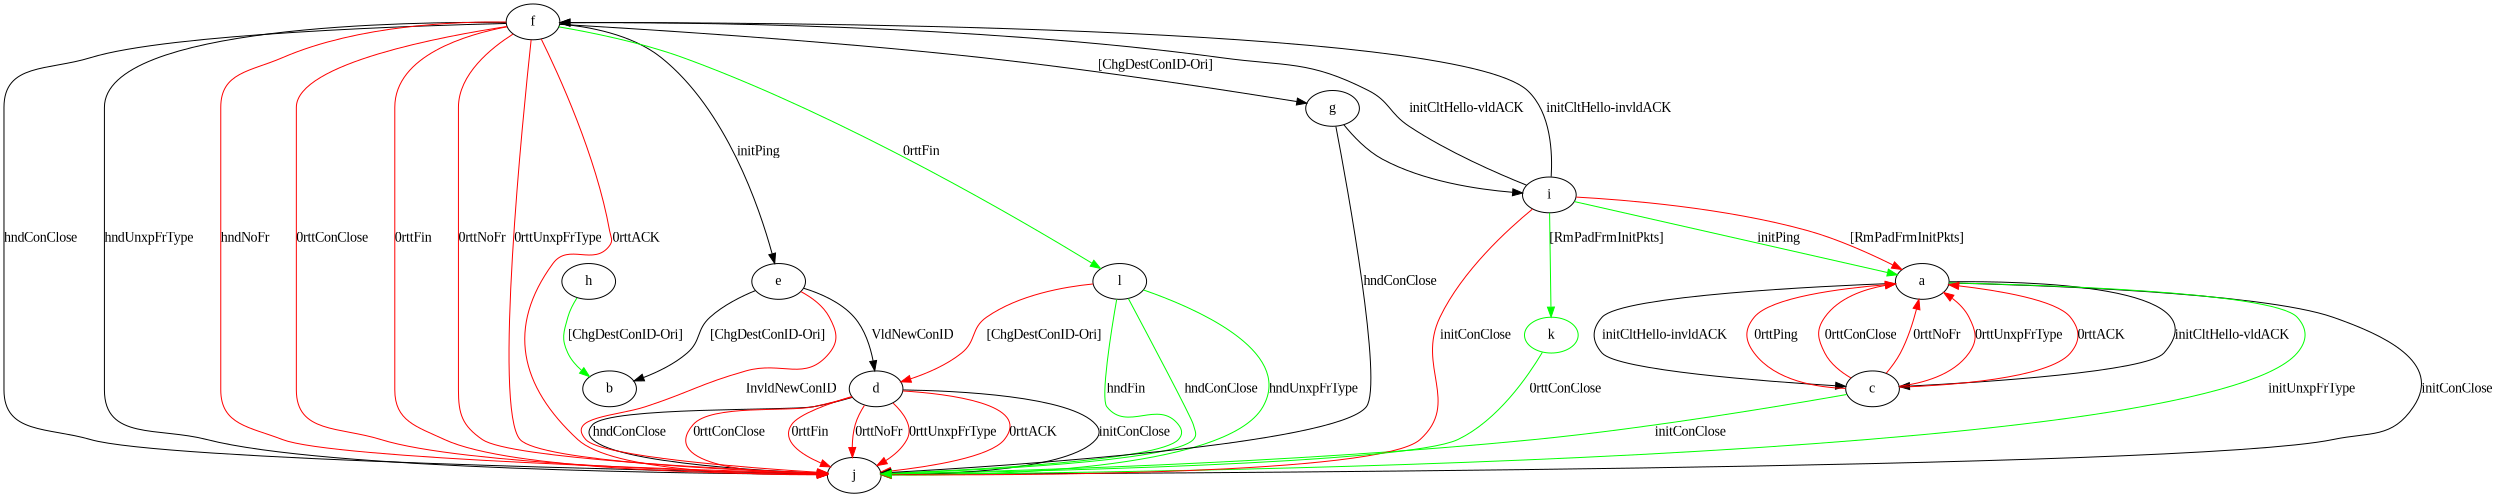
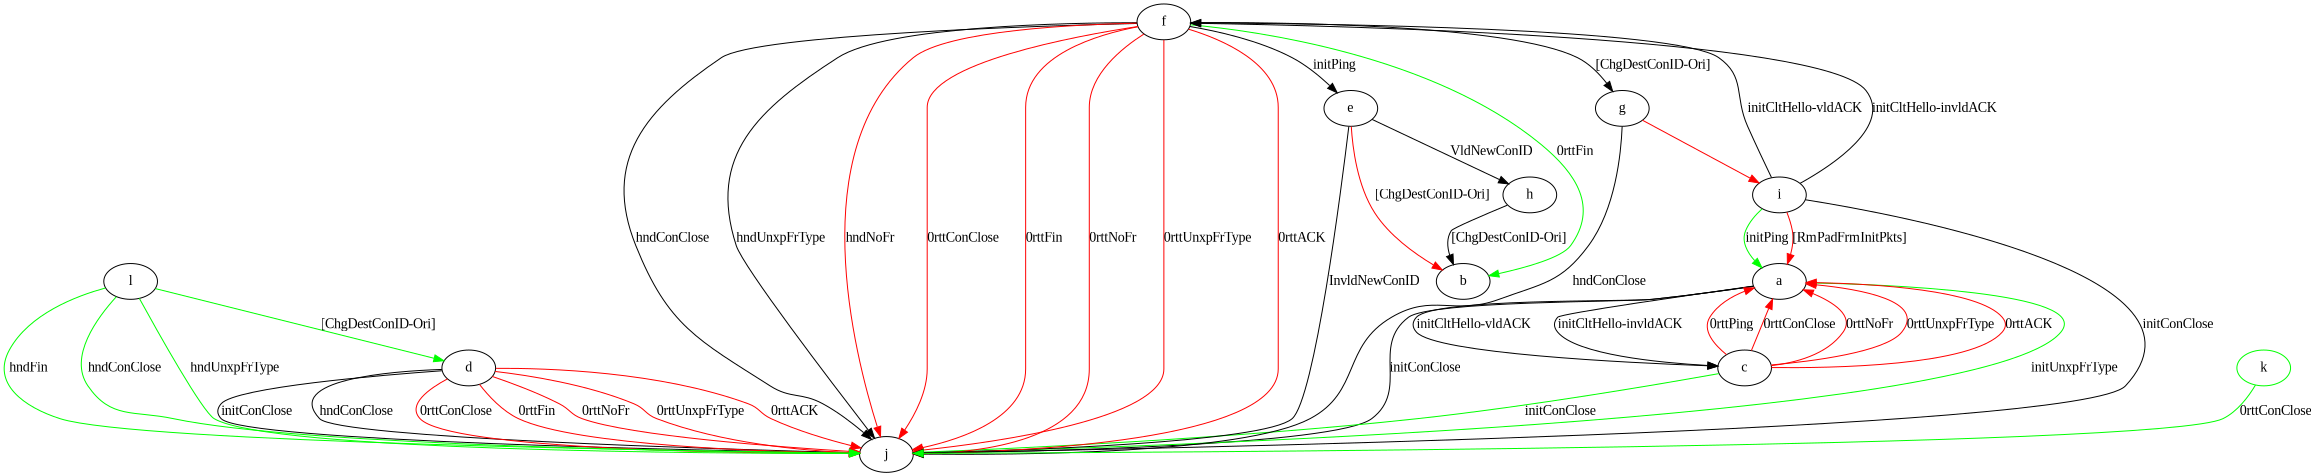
edge "f" -> "l": now "f" -> "b"
edge "g" -> "i": color black -> red
edge "i" -> "k": removed, label "[RmPadFrmInitPkts]"
edge "e" -> "d": now "e" -> "h"
edge "l" -> "d": color red -> green
edge "e" -> "b": color black -> red
edge "h" -> "b": color green -> black
edge "e" -> "j": color red -> black
edge "i" -> "j": color red -> black
